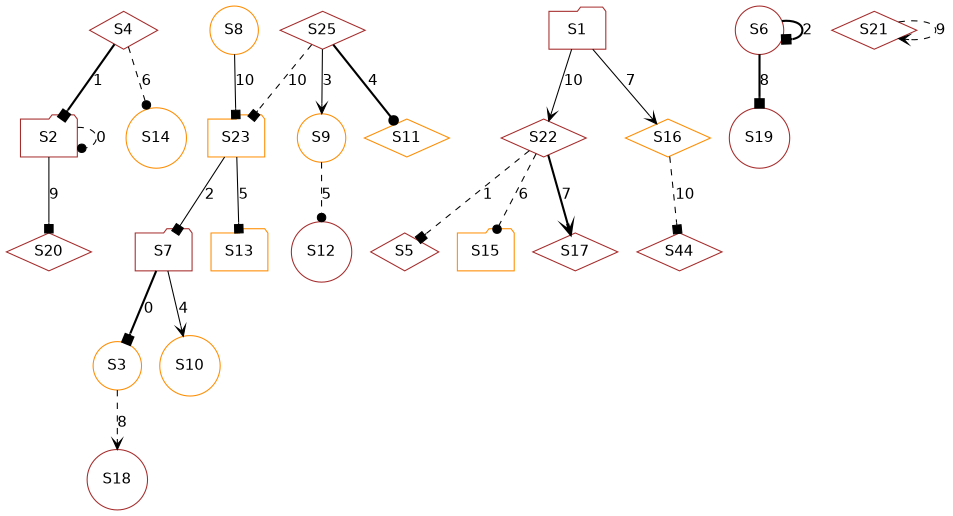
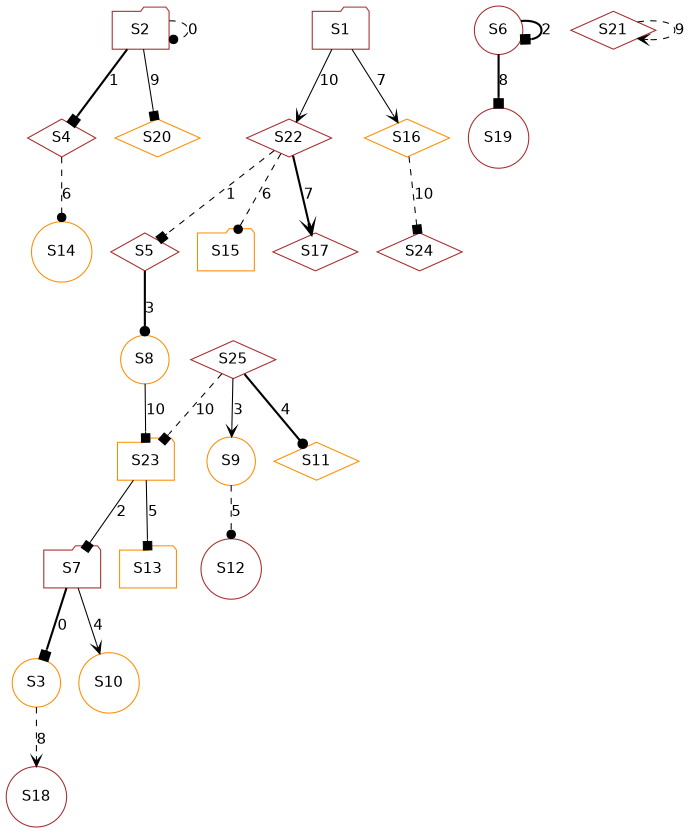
edge "S4" -> "S2": reversed
node "S20": color brown -> darkorange
node "S44": label "S44" -> "S24"
edge "S5" -> "S8": added, label "3"
